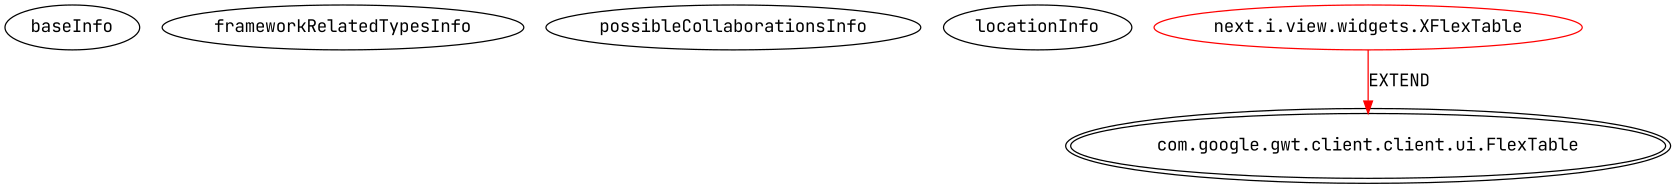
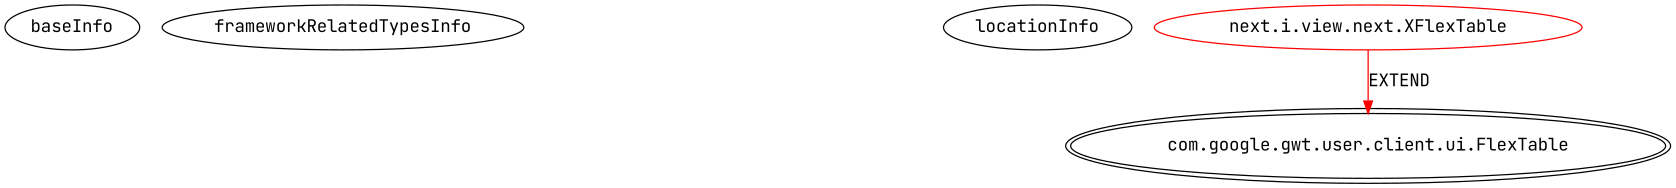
node "possibleCollaborationsInfo": removed
node "next.i.view.widgets.XFlexTable": label "next.i.view.widgets.XFlexTable" -> "next.i.view.next.XFlexTable"
node "com.google.gwt.client.client.ui.FlexTable": label "com.google.gwt.client.client.ui.FlexTable" -> "com.google.gwt.user.client.ui.FlexTable"
